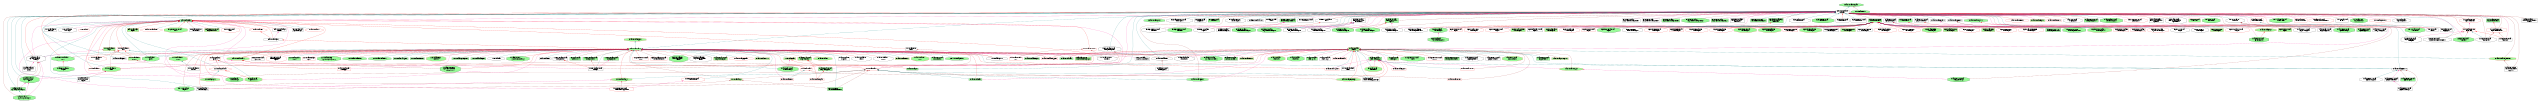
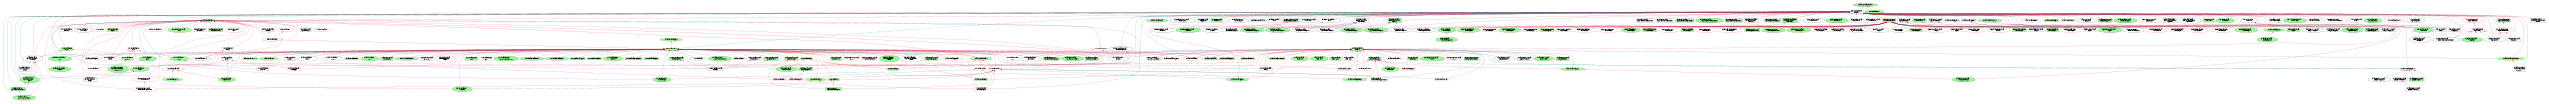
node "drivers/ethos/include /ethos_params.h": removed
